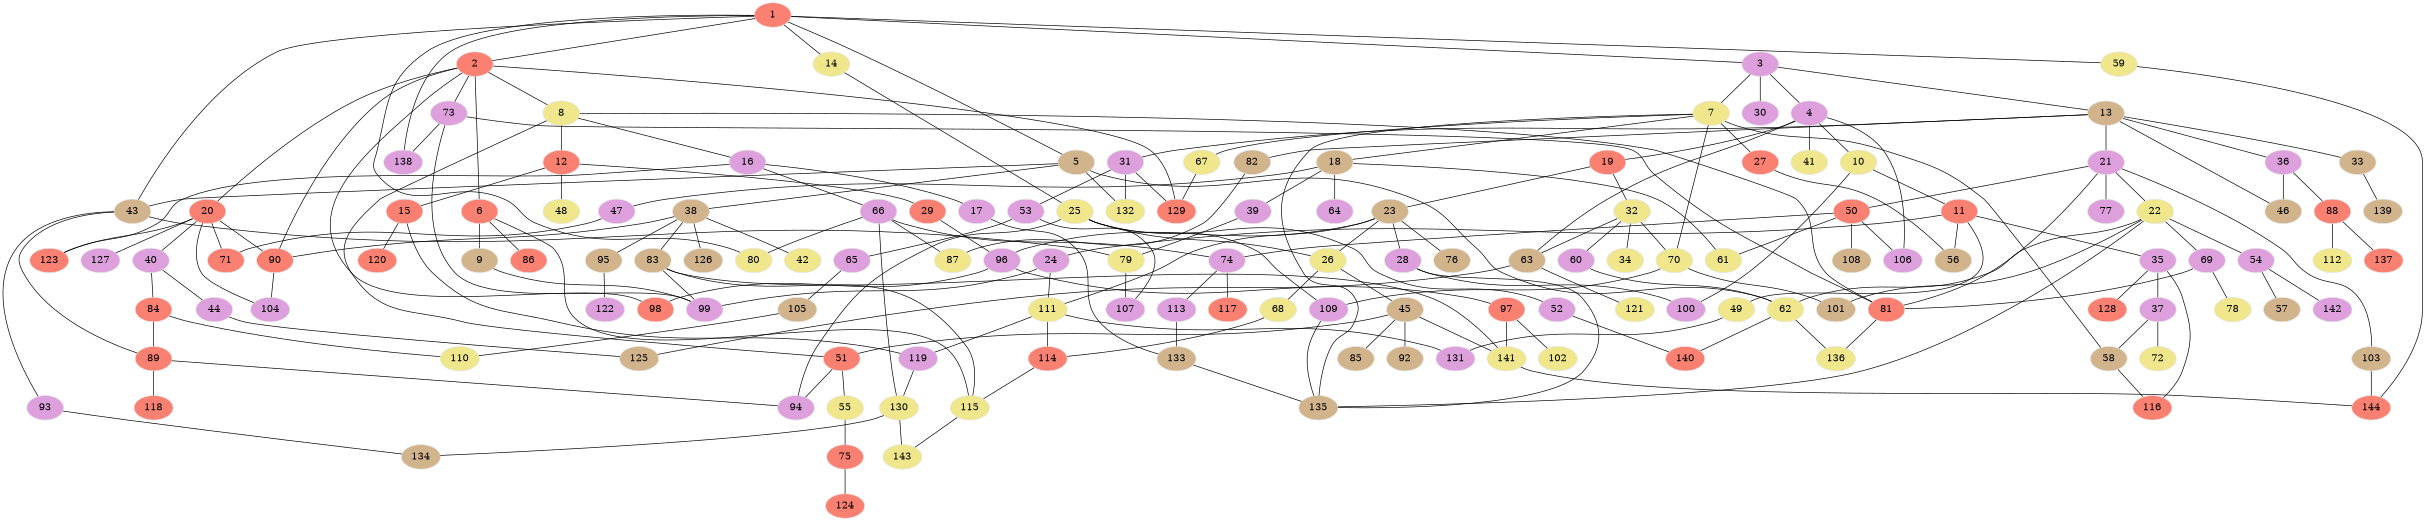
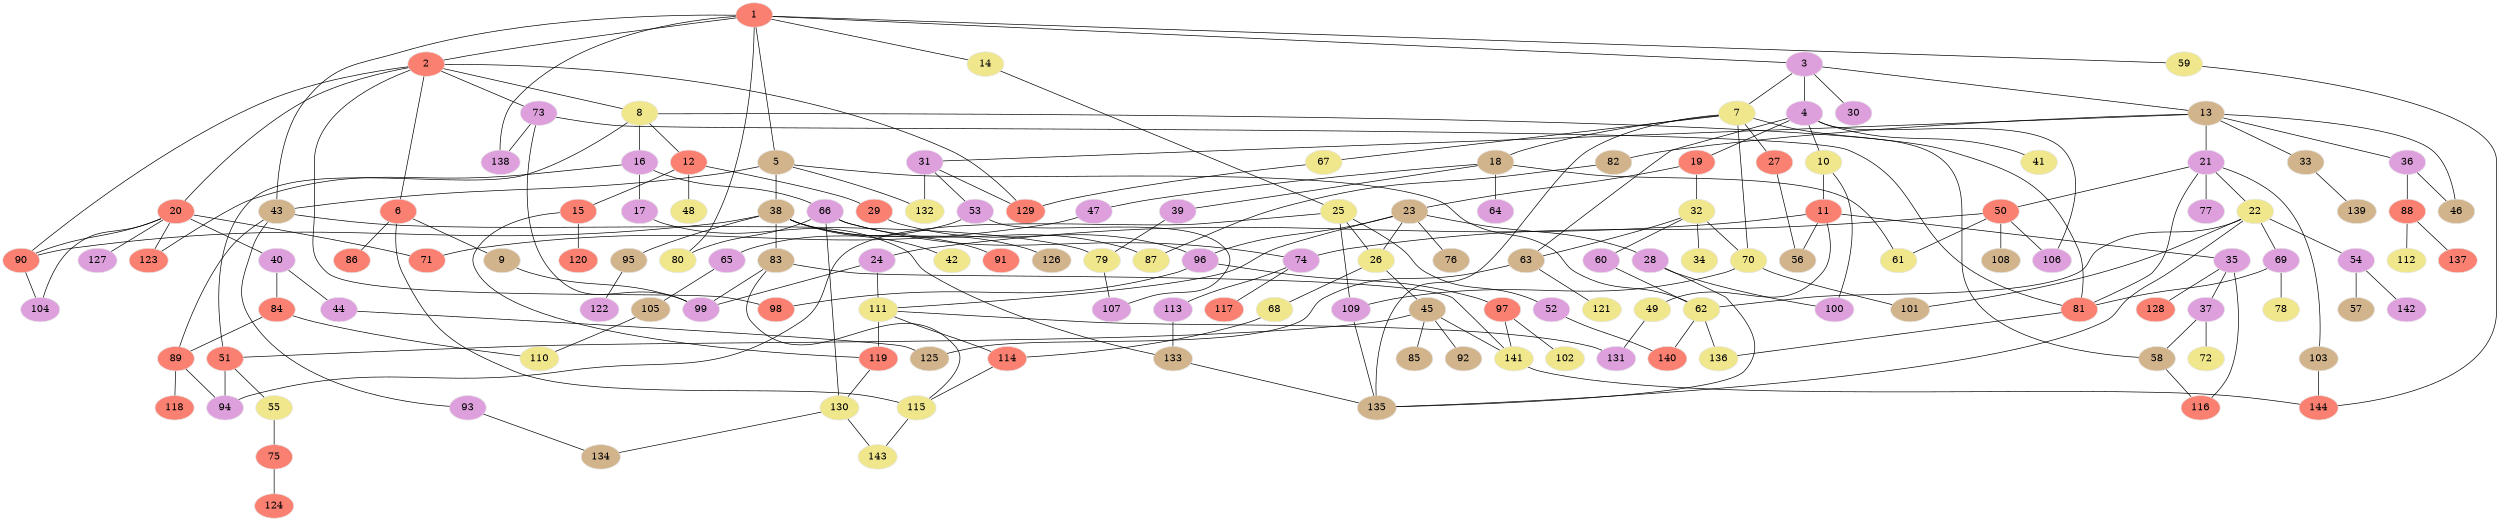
node "91": added
node "119": fillcolor plum -> salmon
